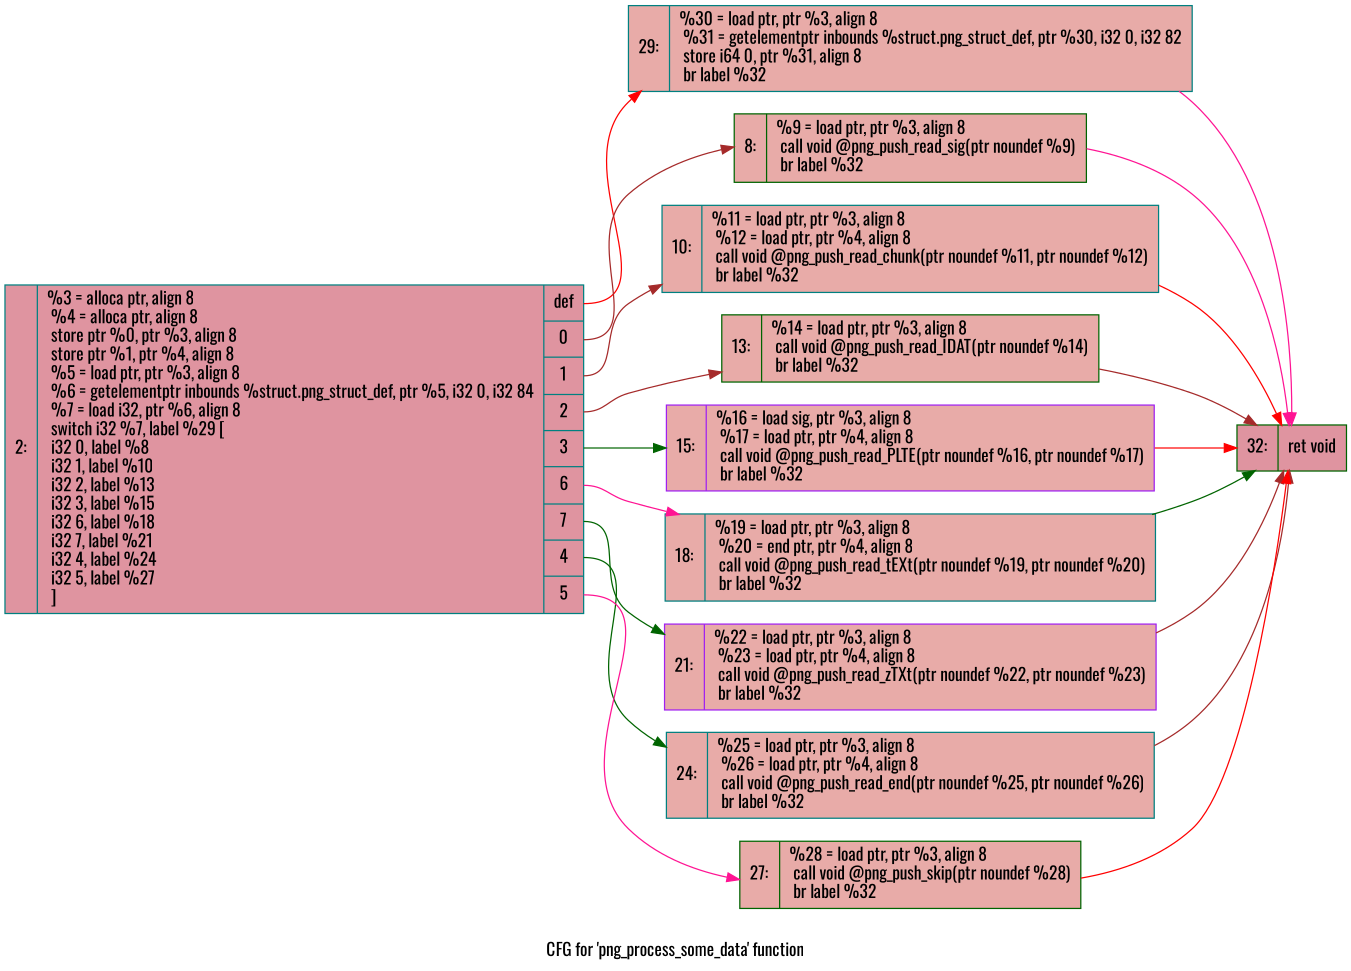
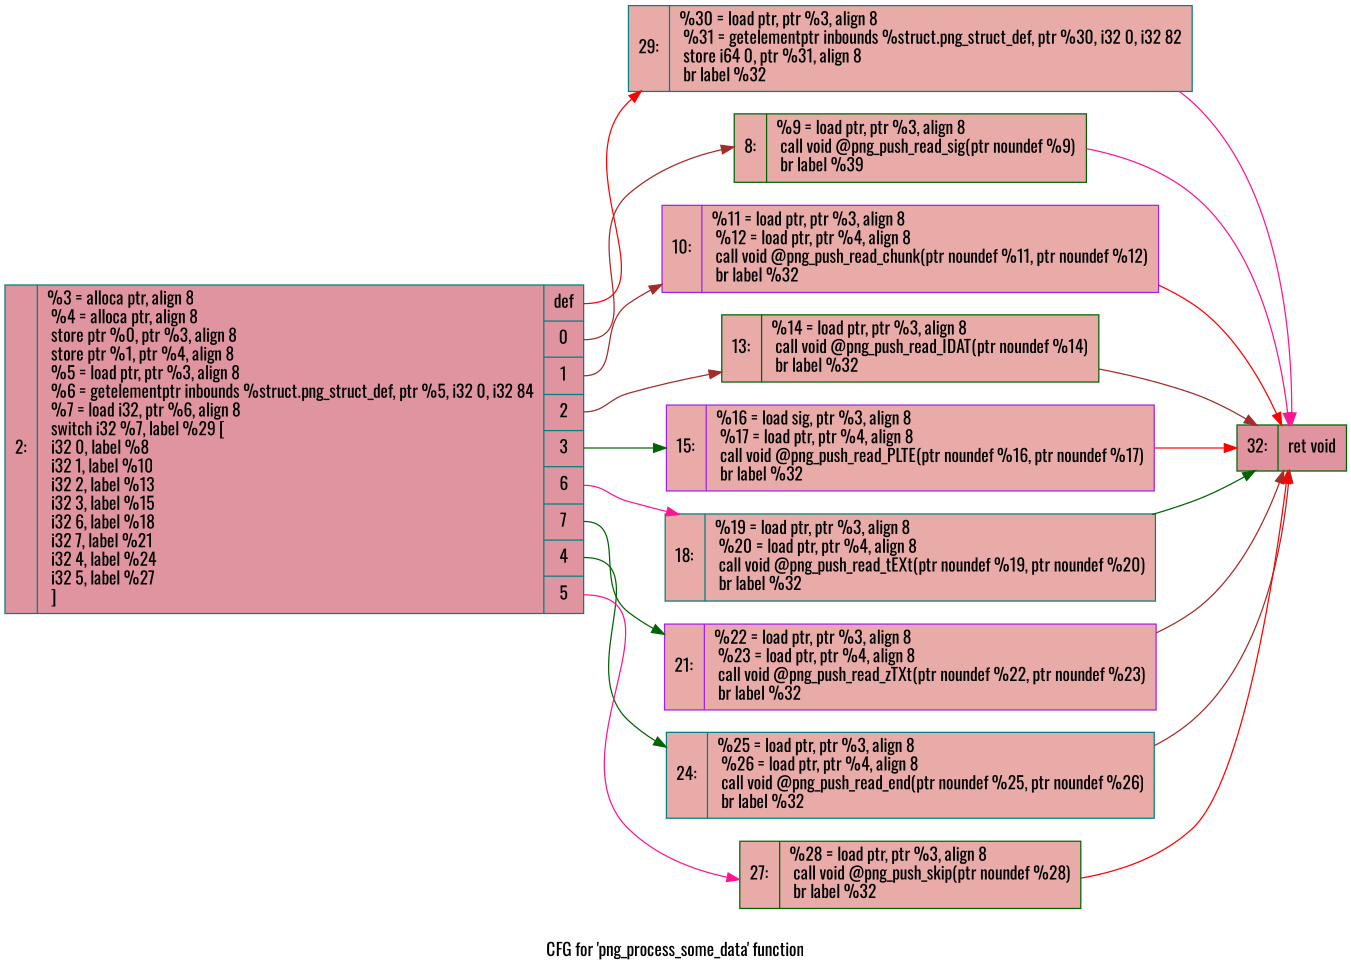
node "8:": text "br label %32" -> "br label %39"
node "10:": color teal -> purple
node "18:": text "%20 = end ptr, ptr %4, align 8" -> "%20 = load ptr, ptr %4, align 8"
